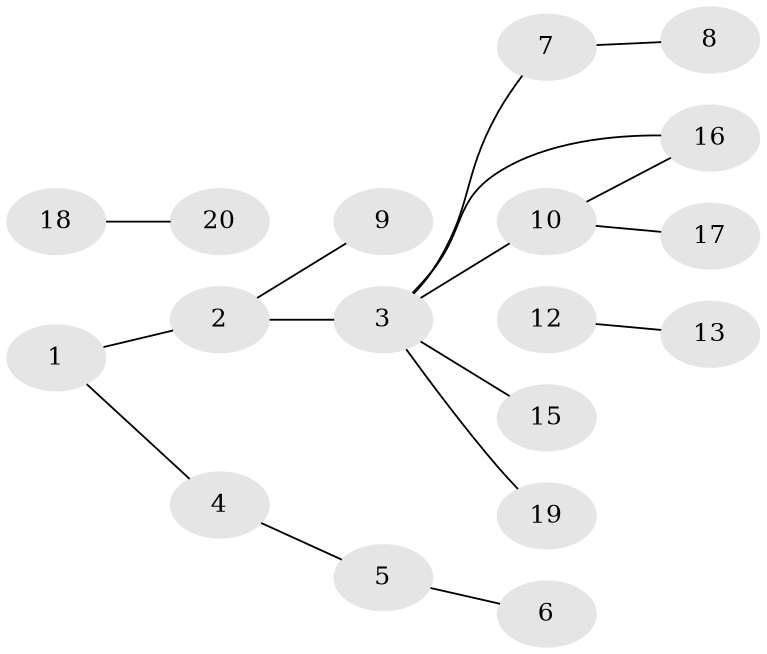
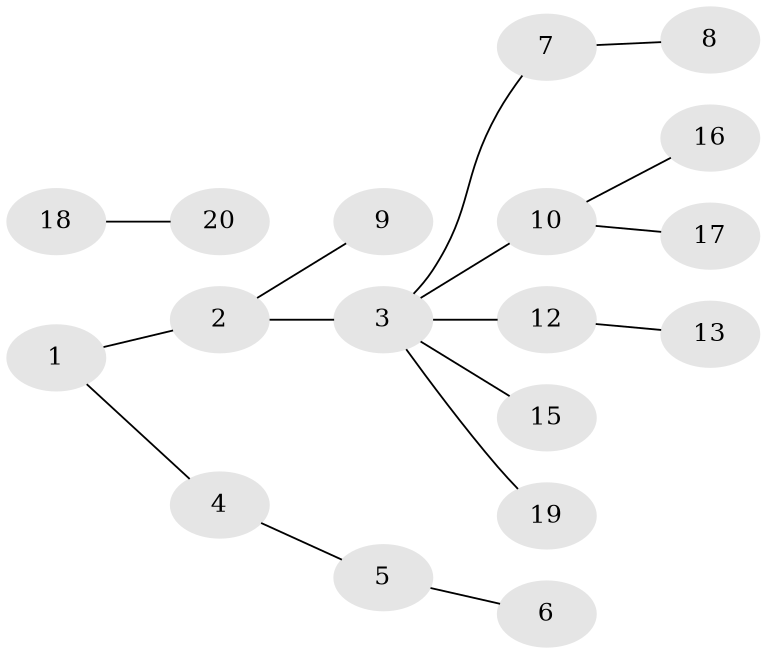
edge "16" -- "3": now "12" -- "3"
